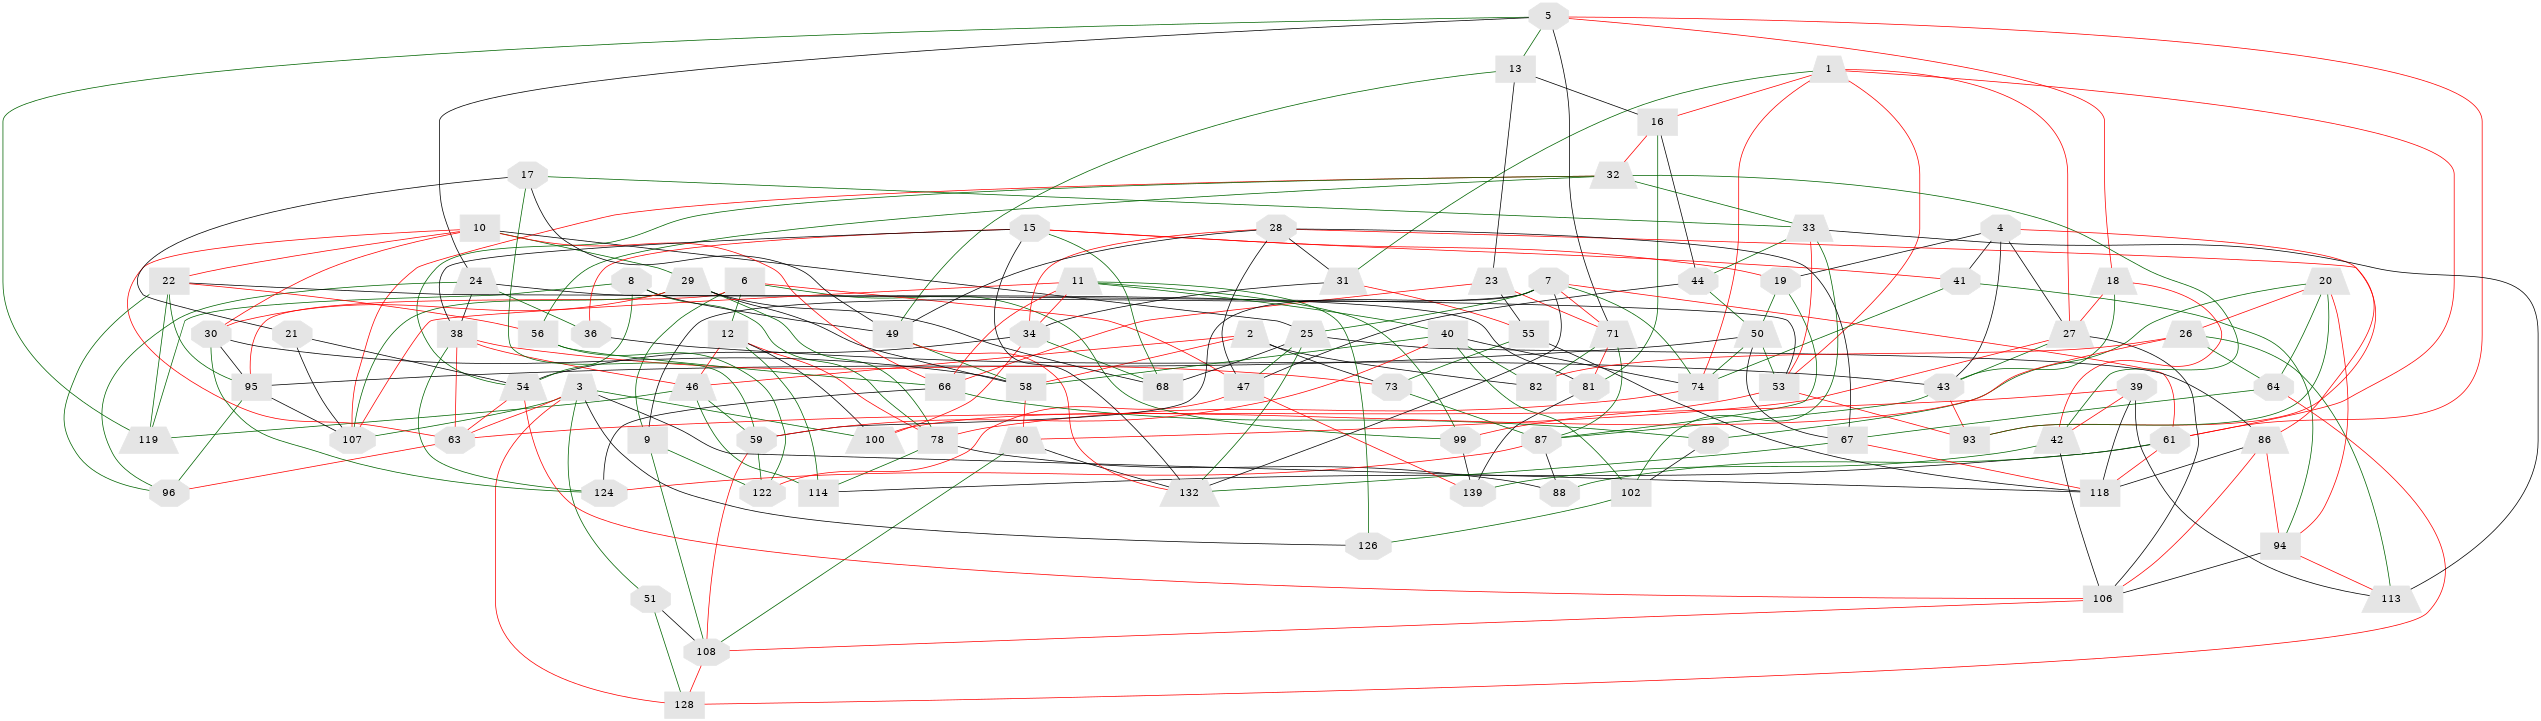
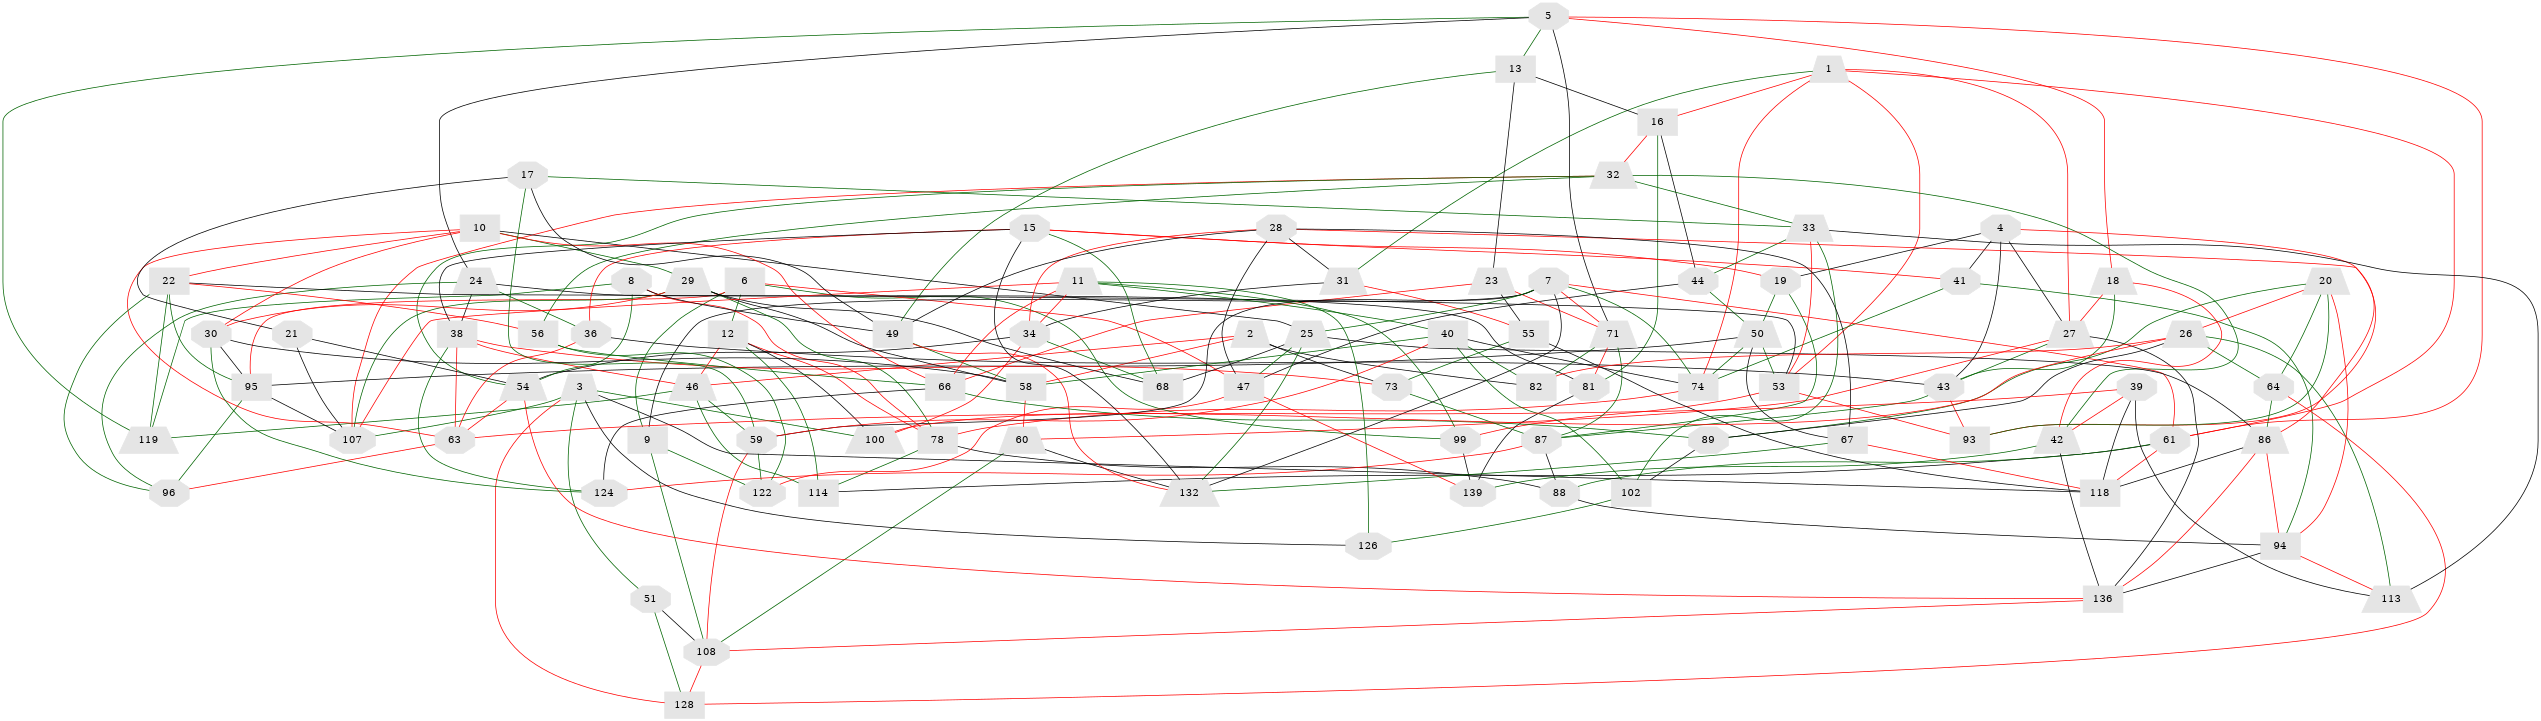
edge "8" -- "78": color darkgreen -> red
edge "26" -- "89": added
edge "64" -- "67": now "64" -- "86"
edge "3" -- "63": now "36" -- "63"
edge "88" -- "94": added
node "106": label "106" -> "136"
